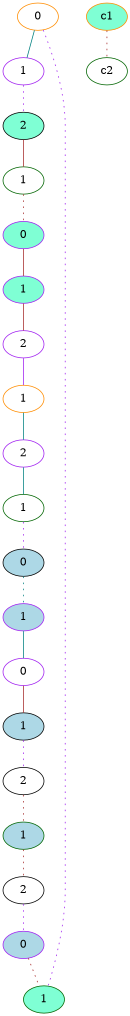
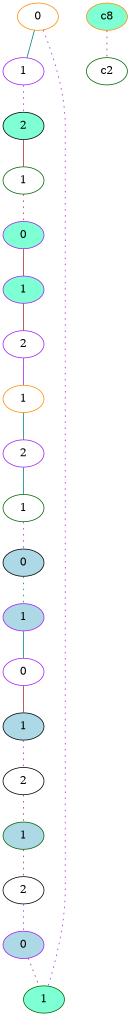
node "c1": label "c1" -> "c8"
